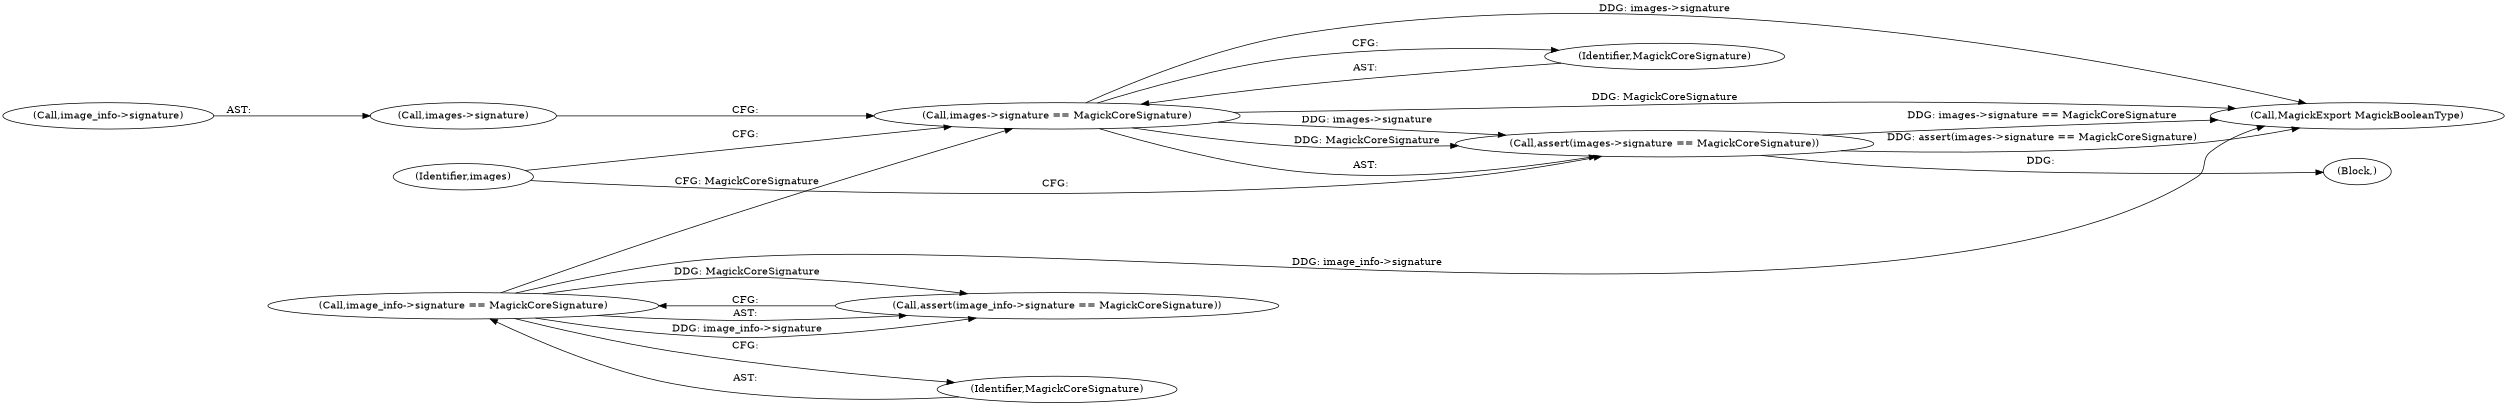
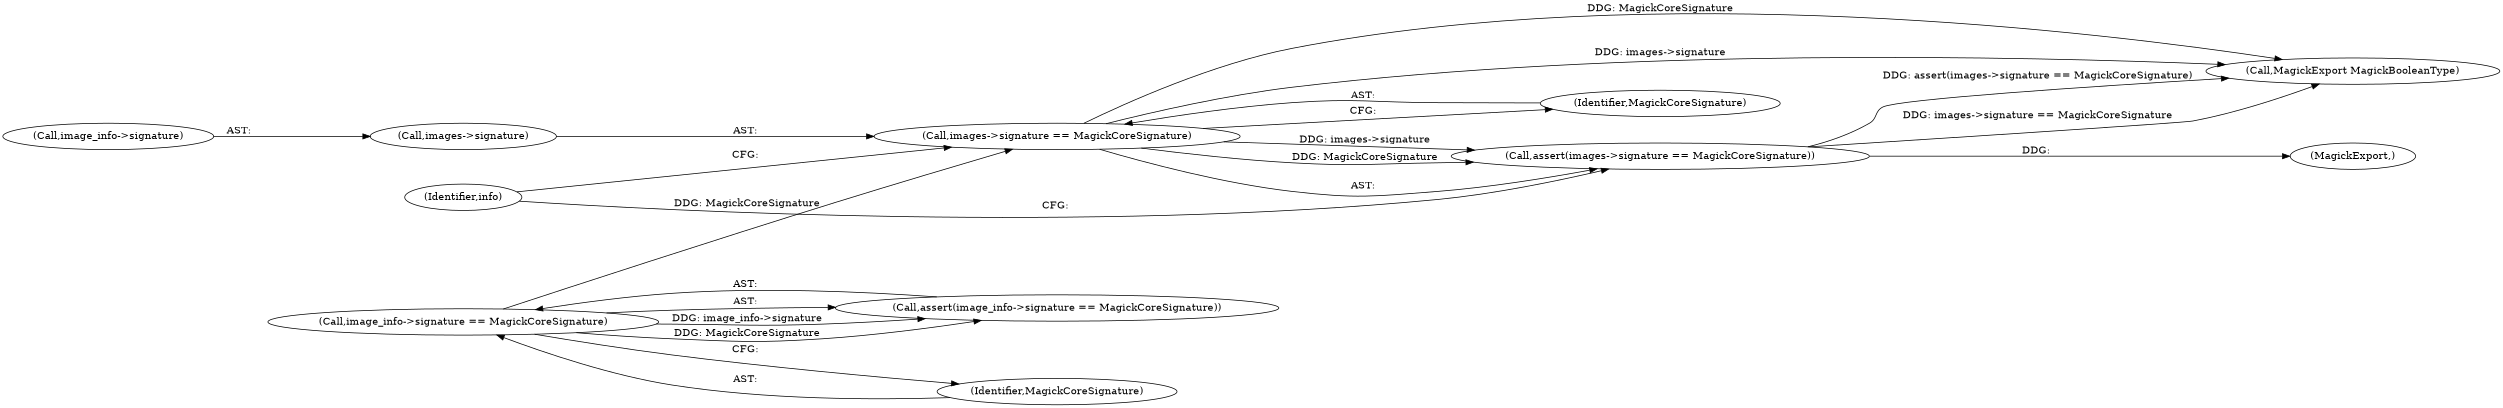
edge "(Call,images->signature)" -> "(Call,images->signature == MagickCoreSignature)": label "CFG: " -> "AST: "
node "(Block,)": label "(Block,)" -> "(MagickExport,)"
node "(Identifier,images)": label "(Identifier,images)" -> "(Identifier,info)"
edge "(Call,image_info->signature == MagickCoreSignature)" -> "(Call,images->signature == MagickCoreSignature)": label "CFG: MagickCoreSignature" -> "DDG: MagickCoreSignature"
edge "(Call,image_info->signature == MagickCoreSignature)" -> "(Call,MagickExport MagickBooleanType)": removed, label "DDG: image_info->signature"
edge "(Call,assert(image_info->signature == MagickCoreSignature))" -> "(Call,image_info->signature == MagickCoreSignature)": label "CFG: " -> "AST: "
